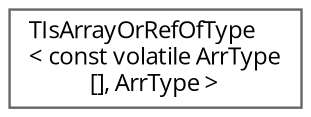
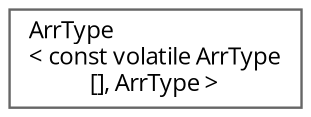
node "TIsArrayOrRefOfType < const volatile ArrType [], ArrType >": label "TIsArrayOrRefOfType < const volatile ArrType [], ArrType >" -> "ArrType < const volatile ArrType [], ArrType >"
